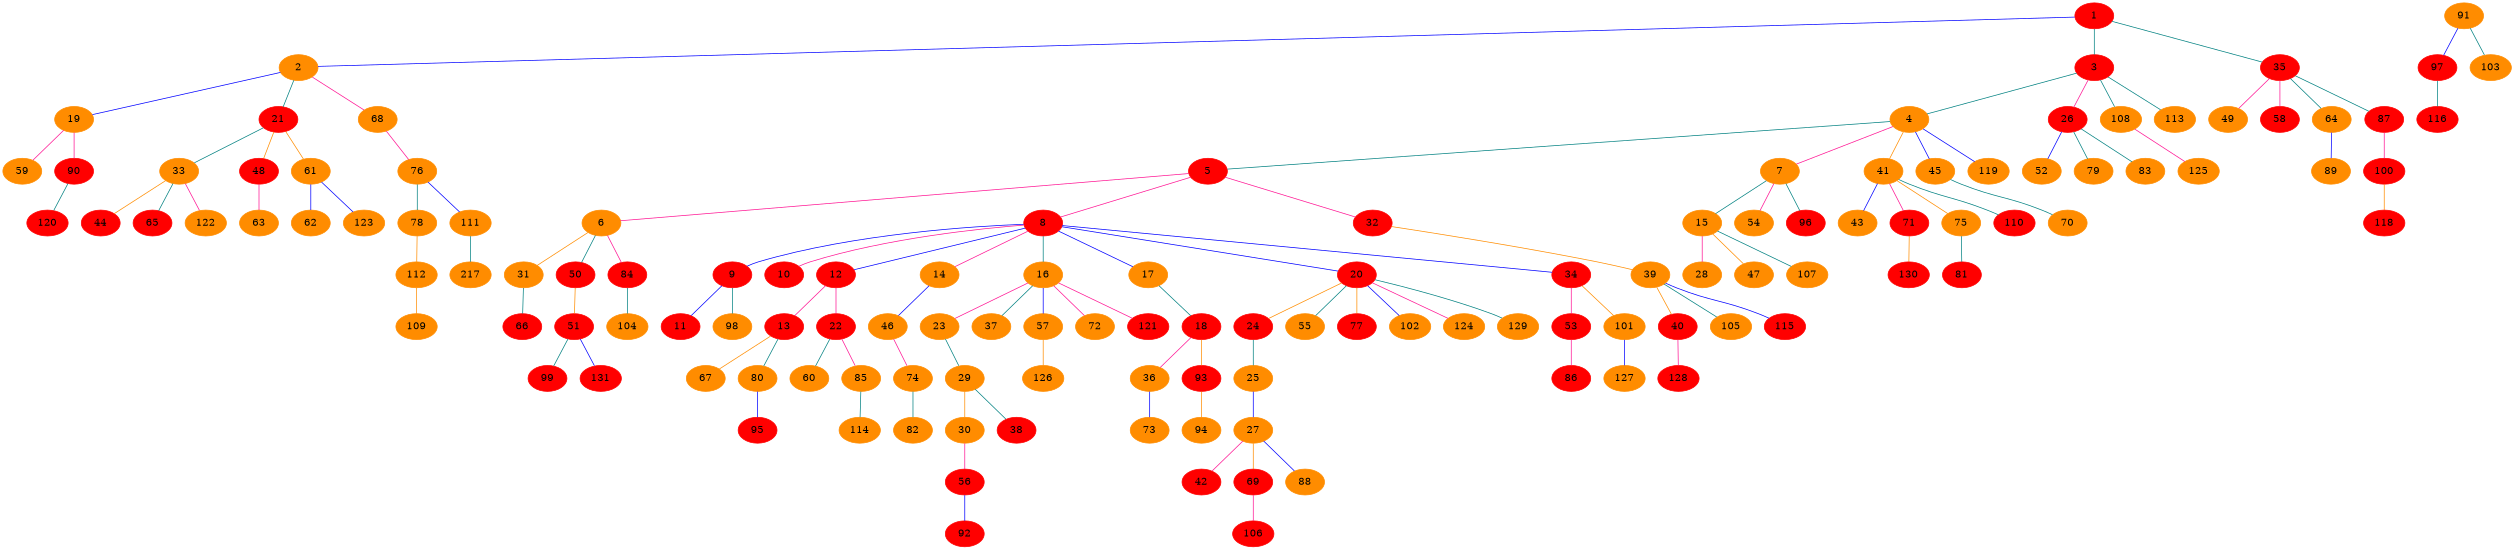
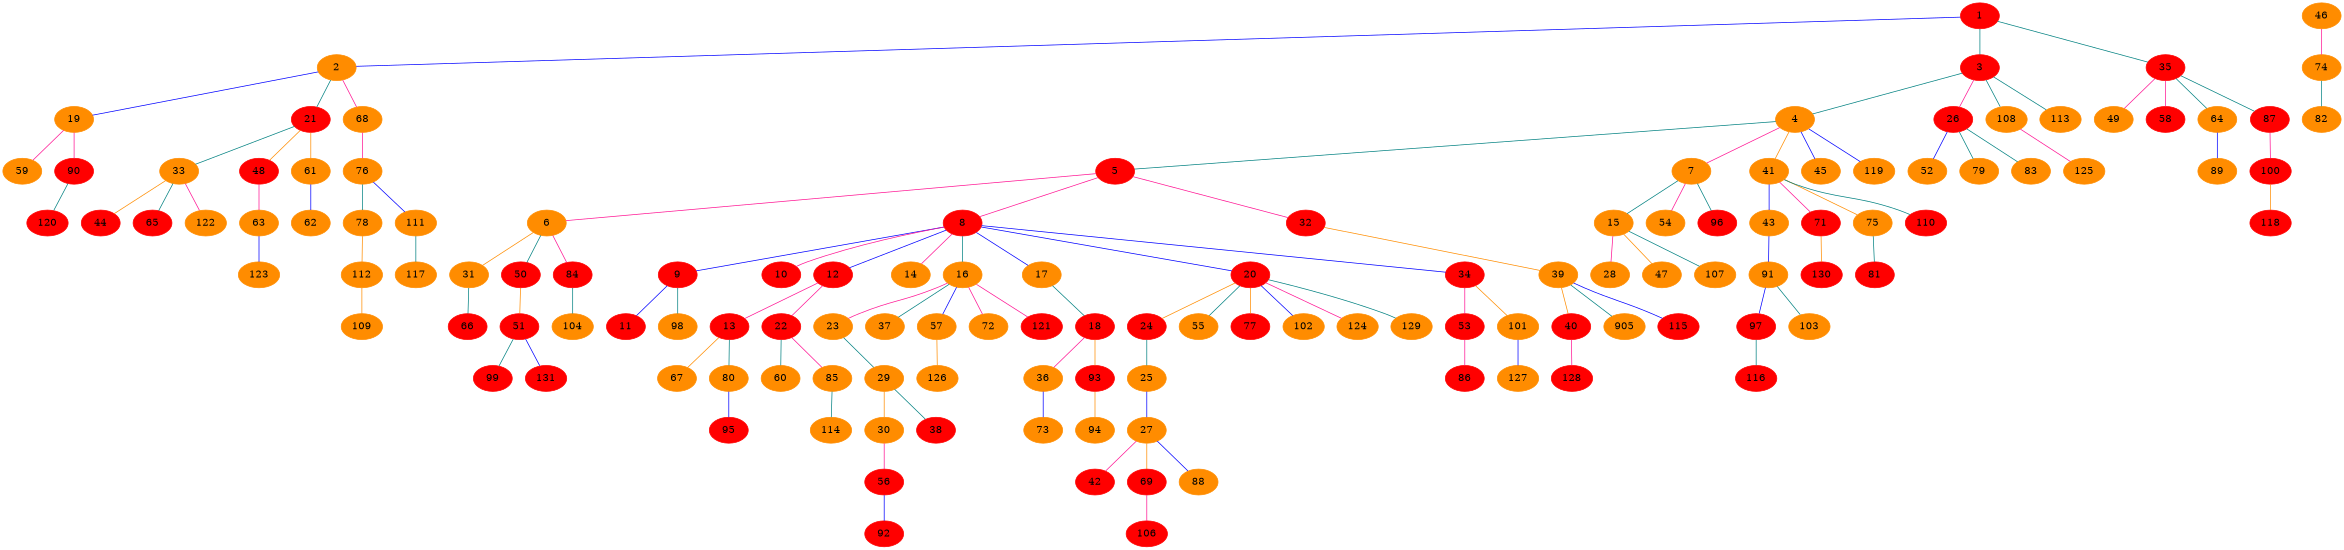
edge "61" -- "123": now "63" -- "123"
node "70": removed
edge "43" -- "91": added
node "217": label "217" -> "117"
edge "14" -- "46": removed
node "105": label "105" -> "905"
